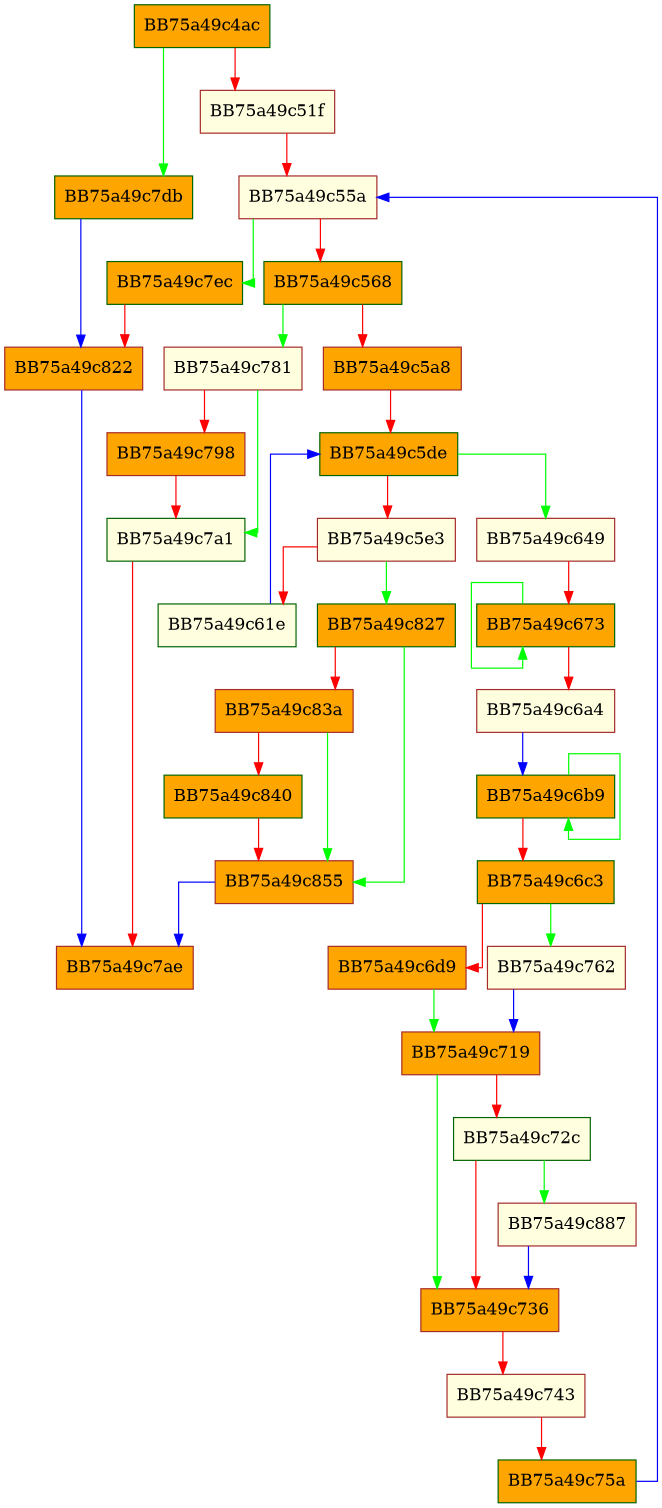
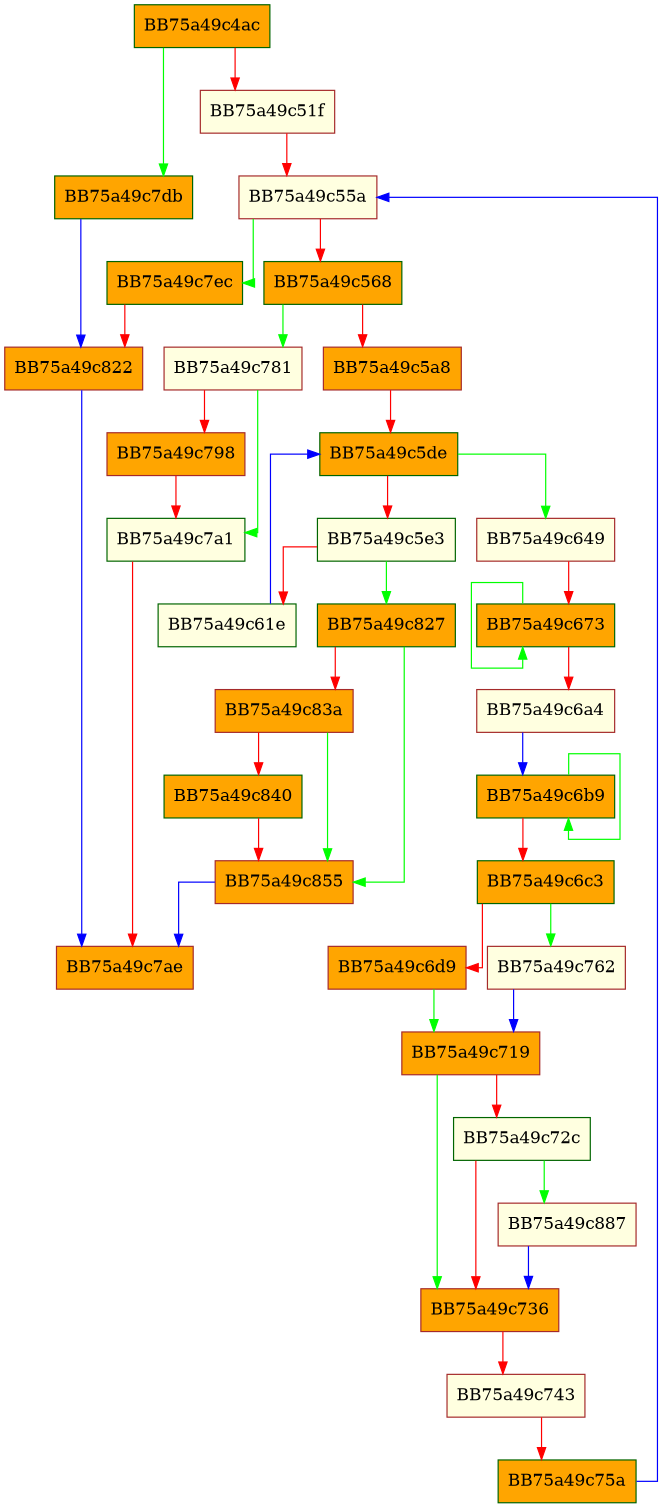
node "BB75a49c5e3": color brown -> darkgreen
